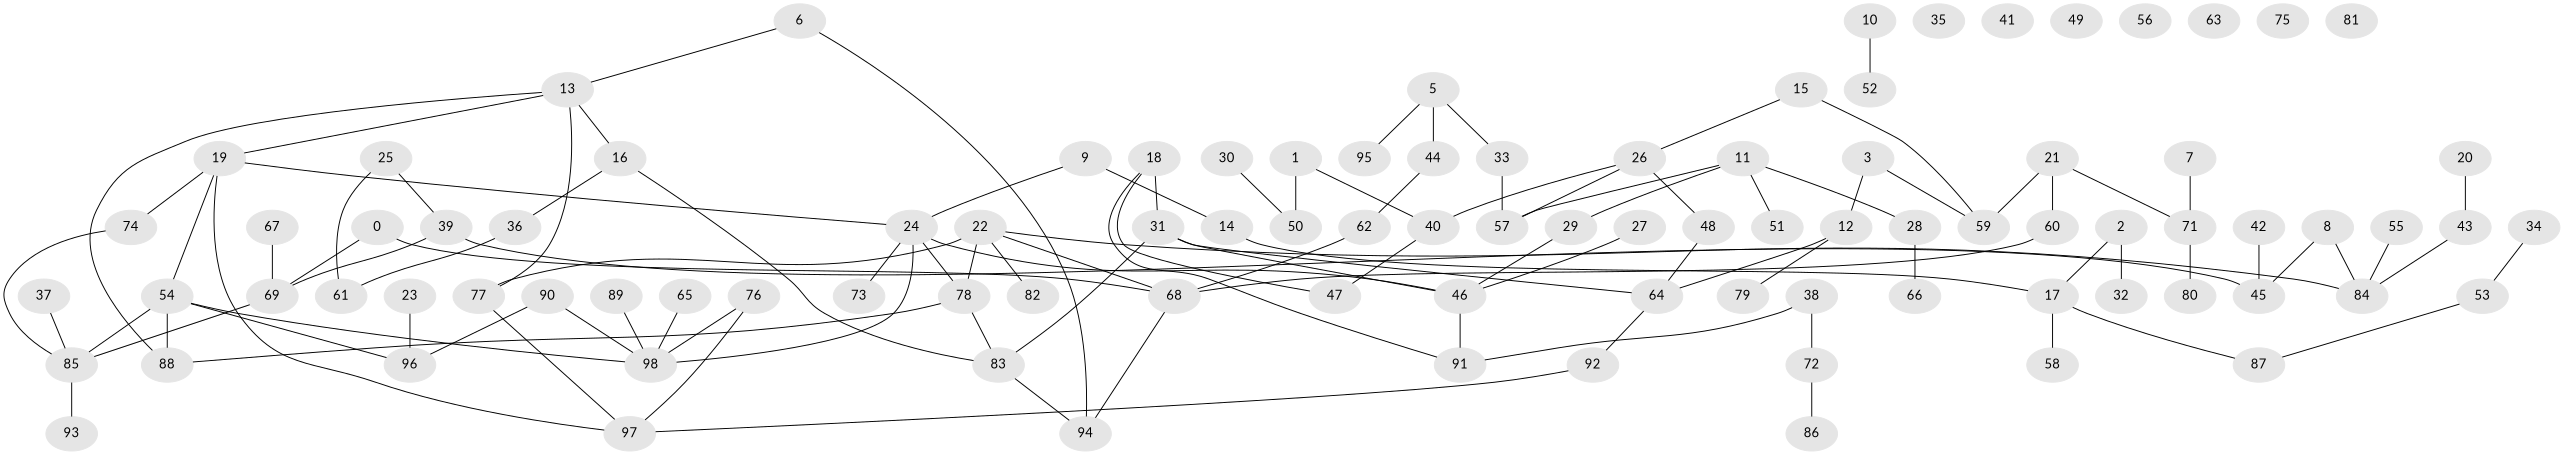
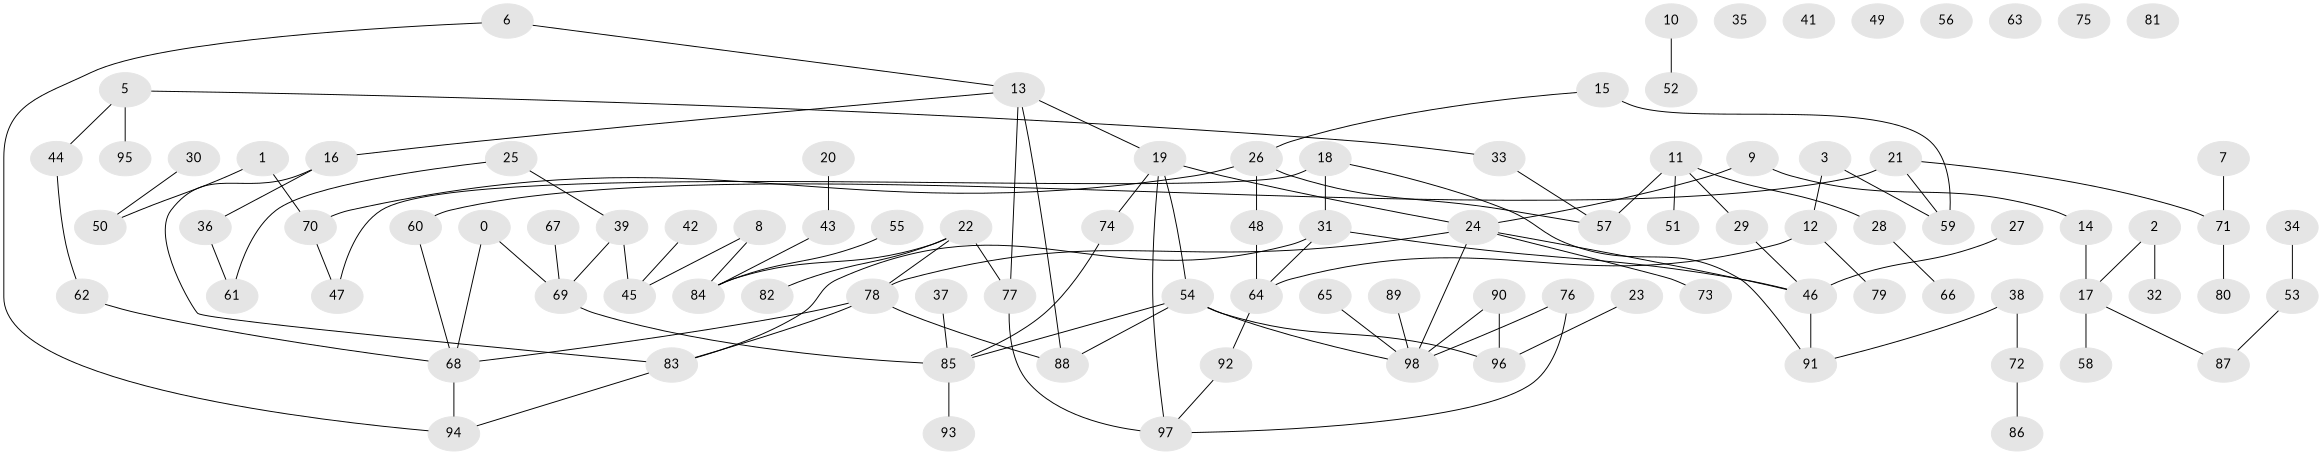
node "40": label "40" -> "70"
edge "22" -- "68": now "78" -- "68"
